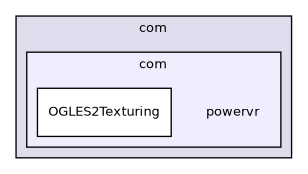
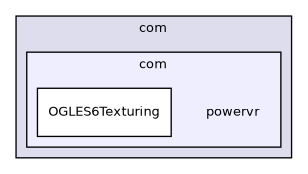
node "OGLES2Texturing": label "OGLES2Texturing" -> "OGLES6Texturing"
